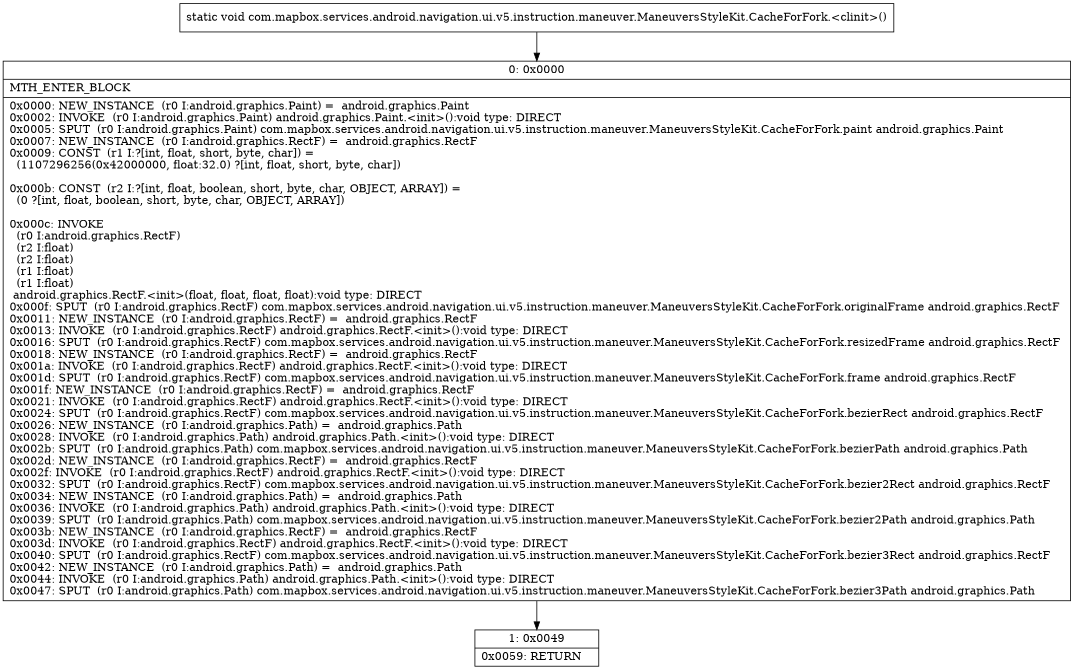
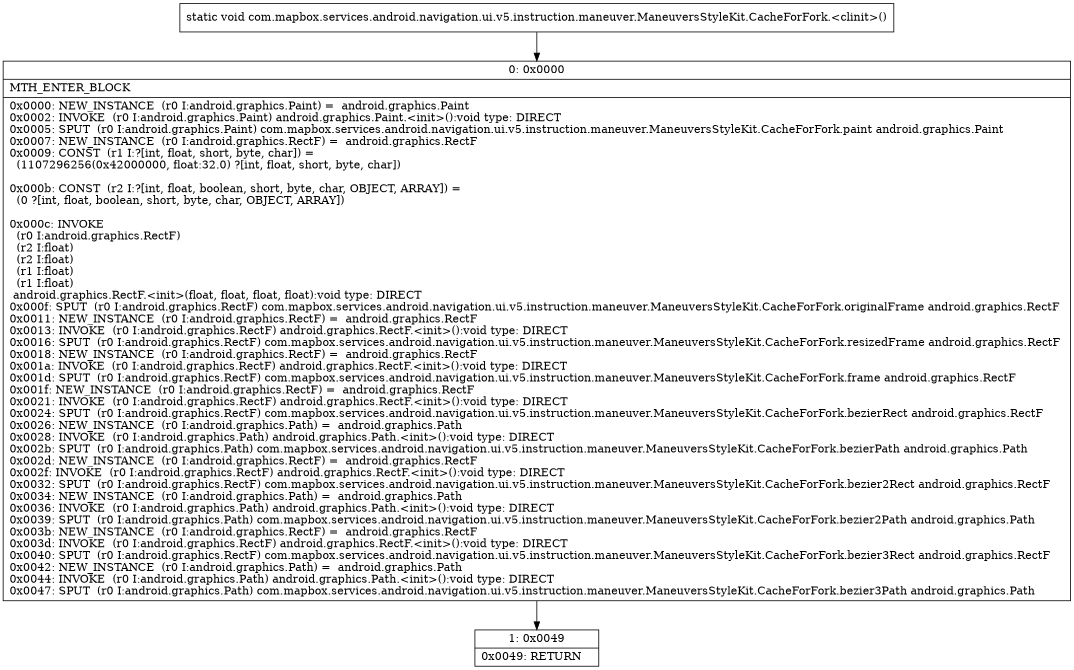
node "1: 0x0049": text "0x0059: RETURN" -> "0x0049: RETURN"
